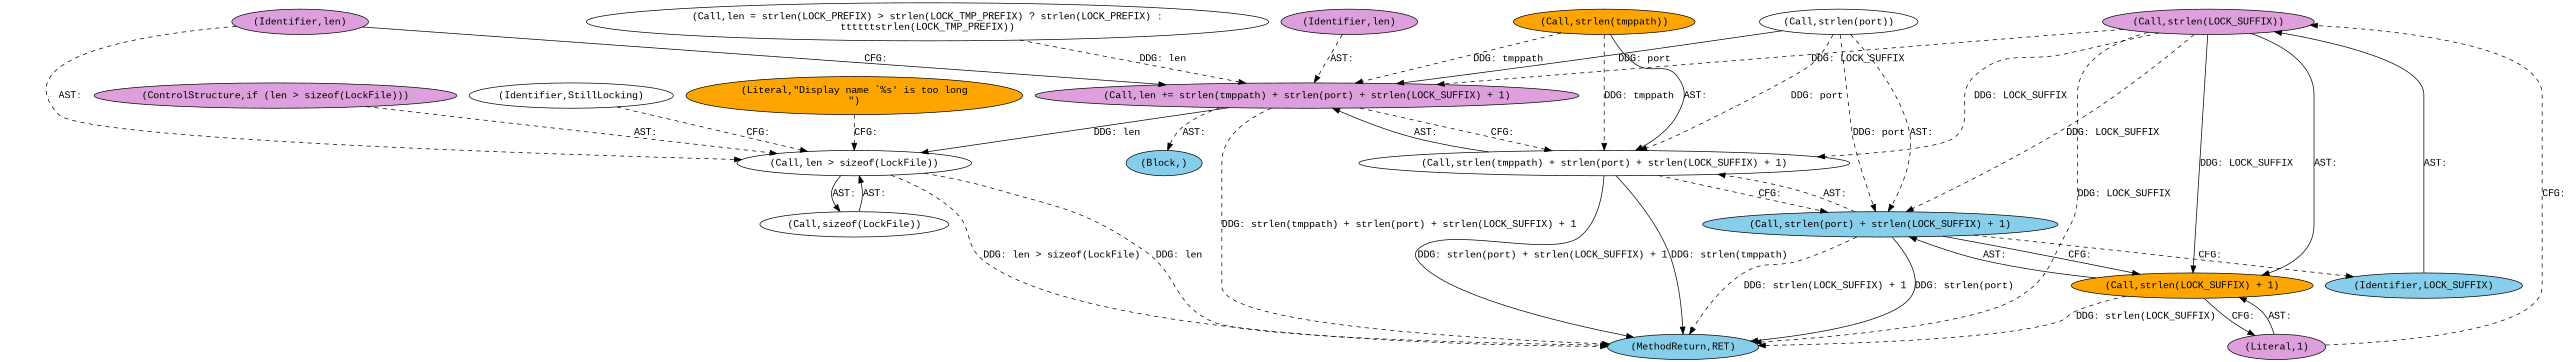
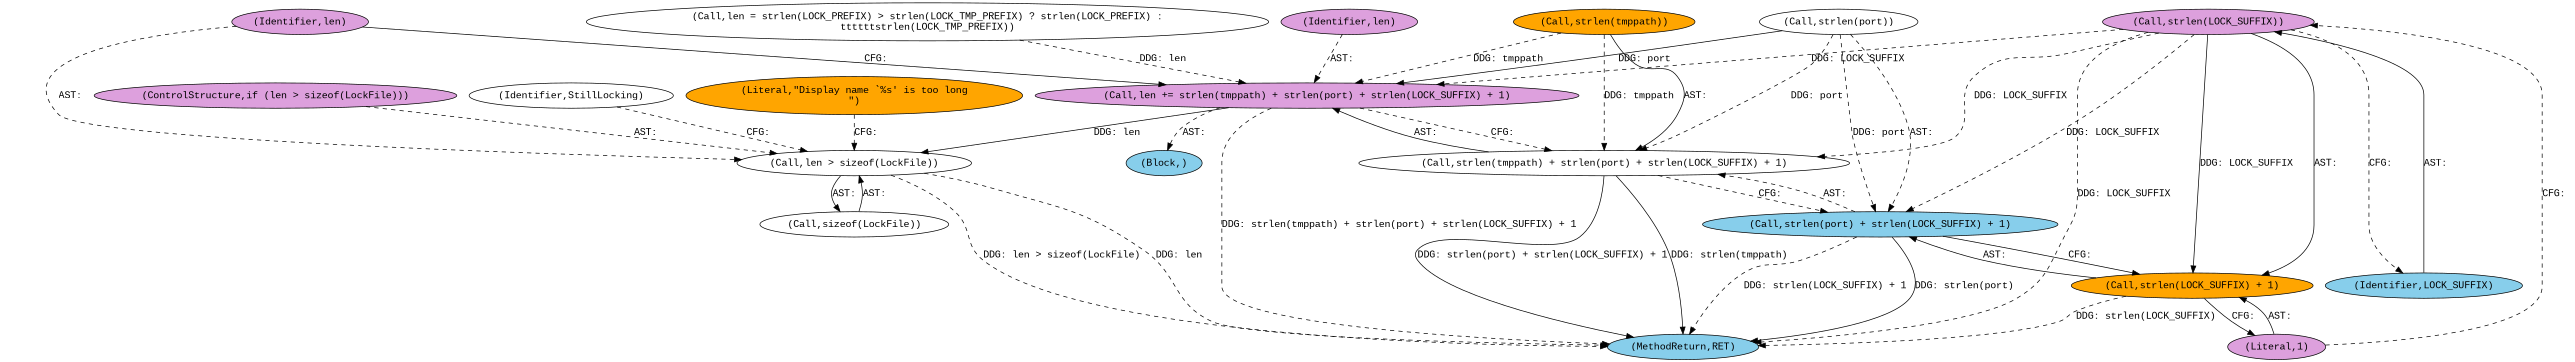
edge "(Call,strlen(port) + strlen(LOCK_SUFFIX) + 1)" -> "(Identifier,LOCK_SUFFIX)": now "(Call,strlen(LOCK_SUFFIX))" -> "(Identifier,LOCK_SUFFIX)"
